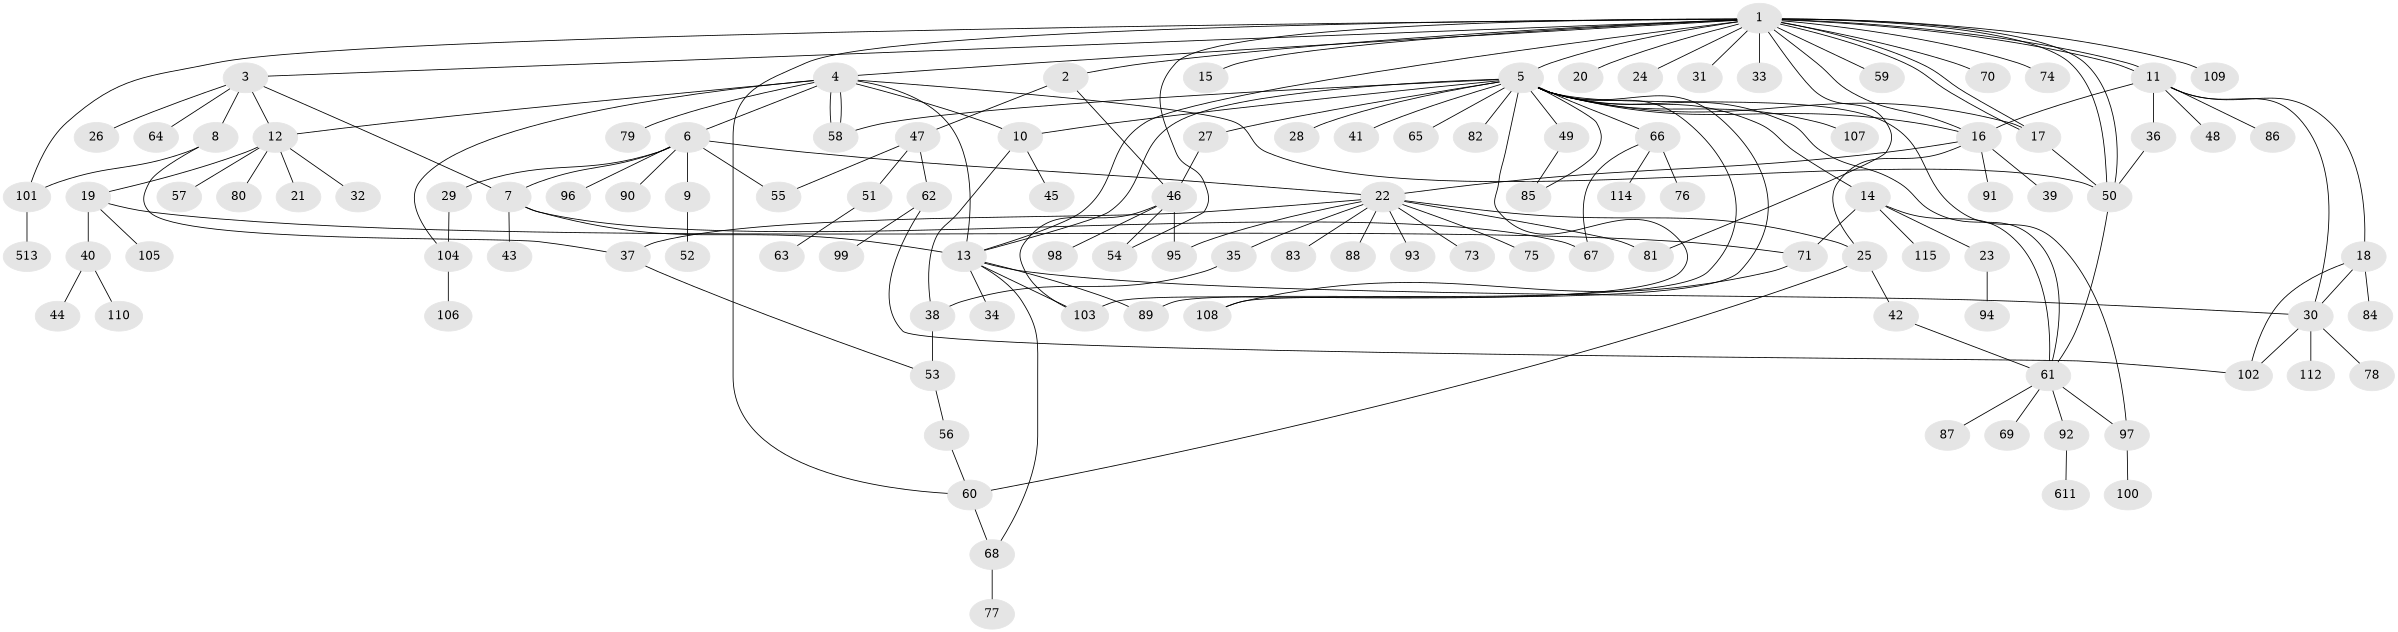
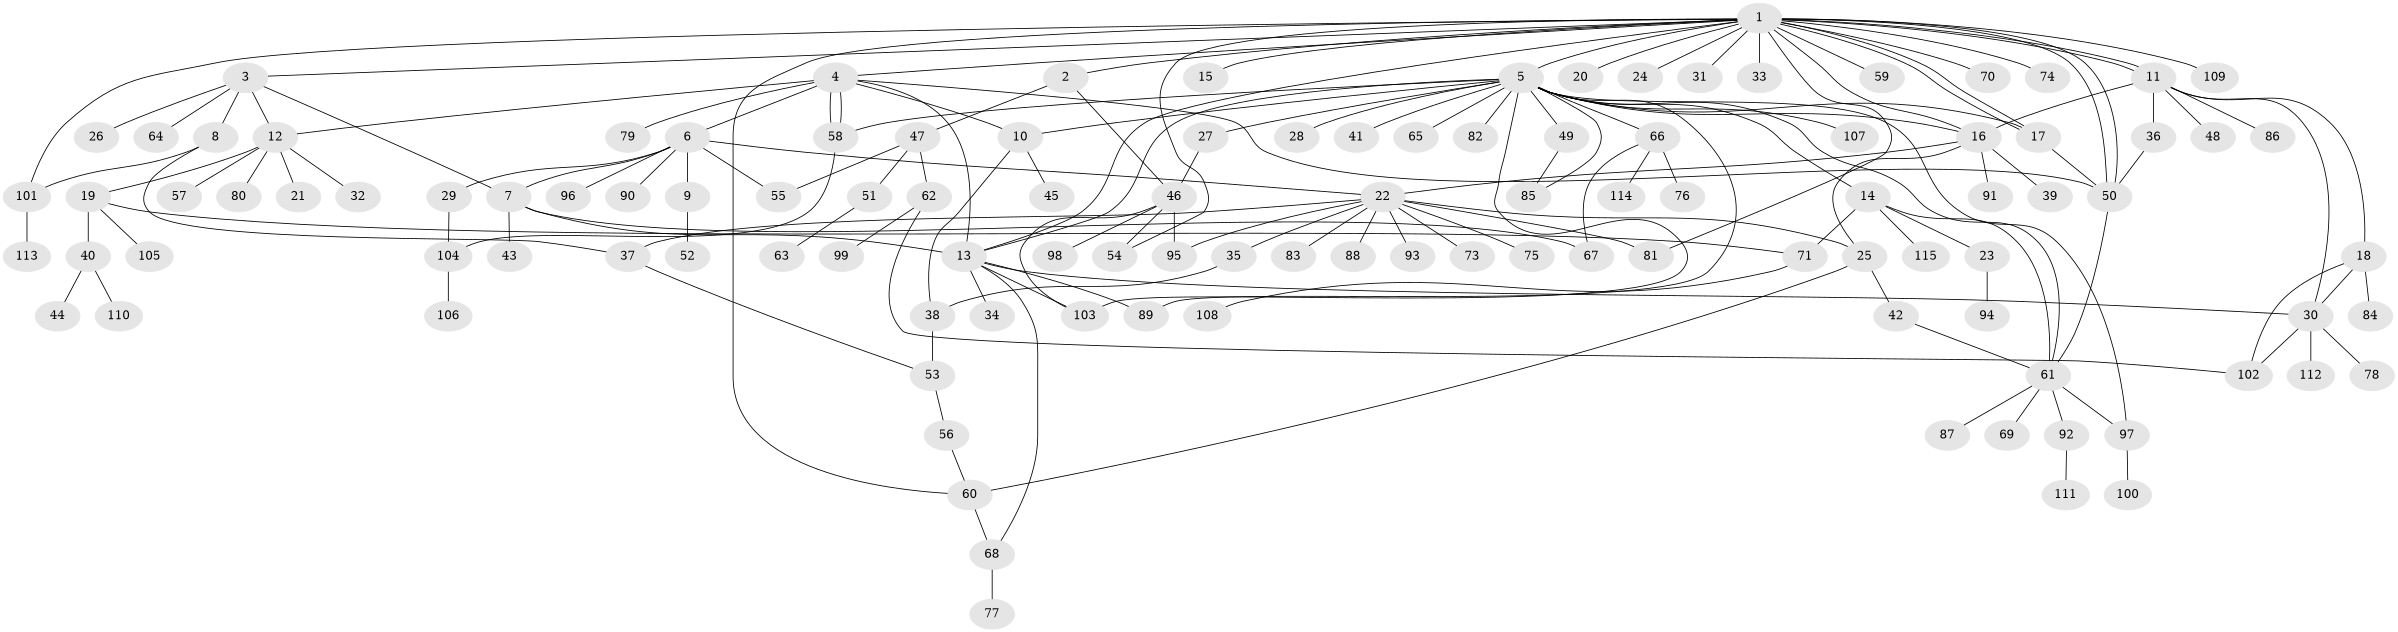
edge "4" -- "104": now "58" -- "104"
node "513": label "513" -> "113"
edge "5" -- "108": removed
node "611": label "611" -> "111"
